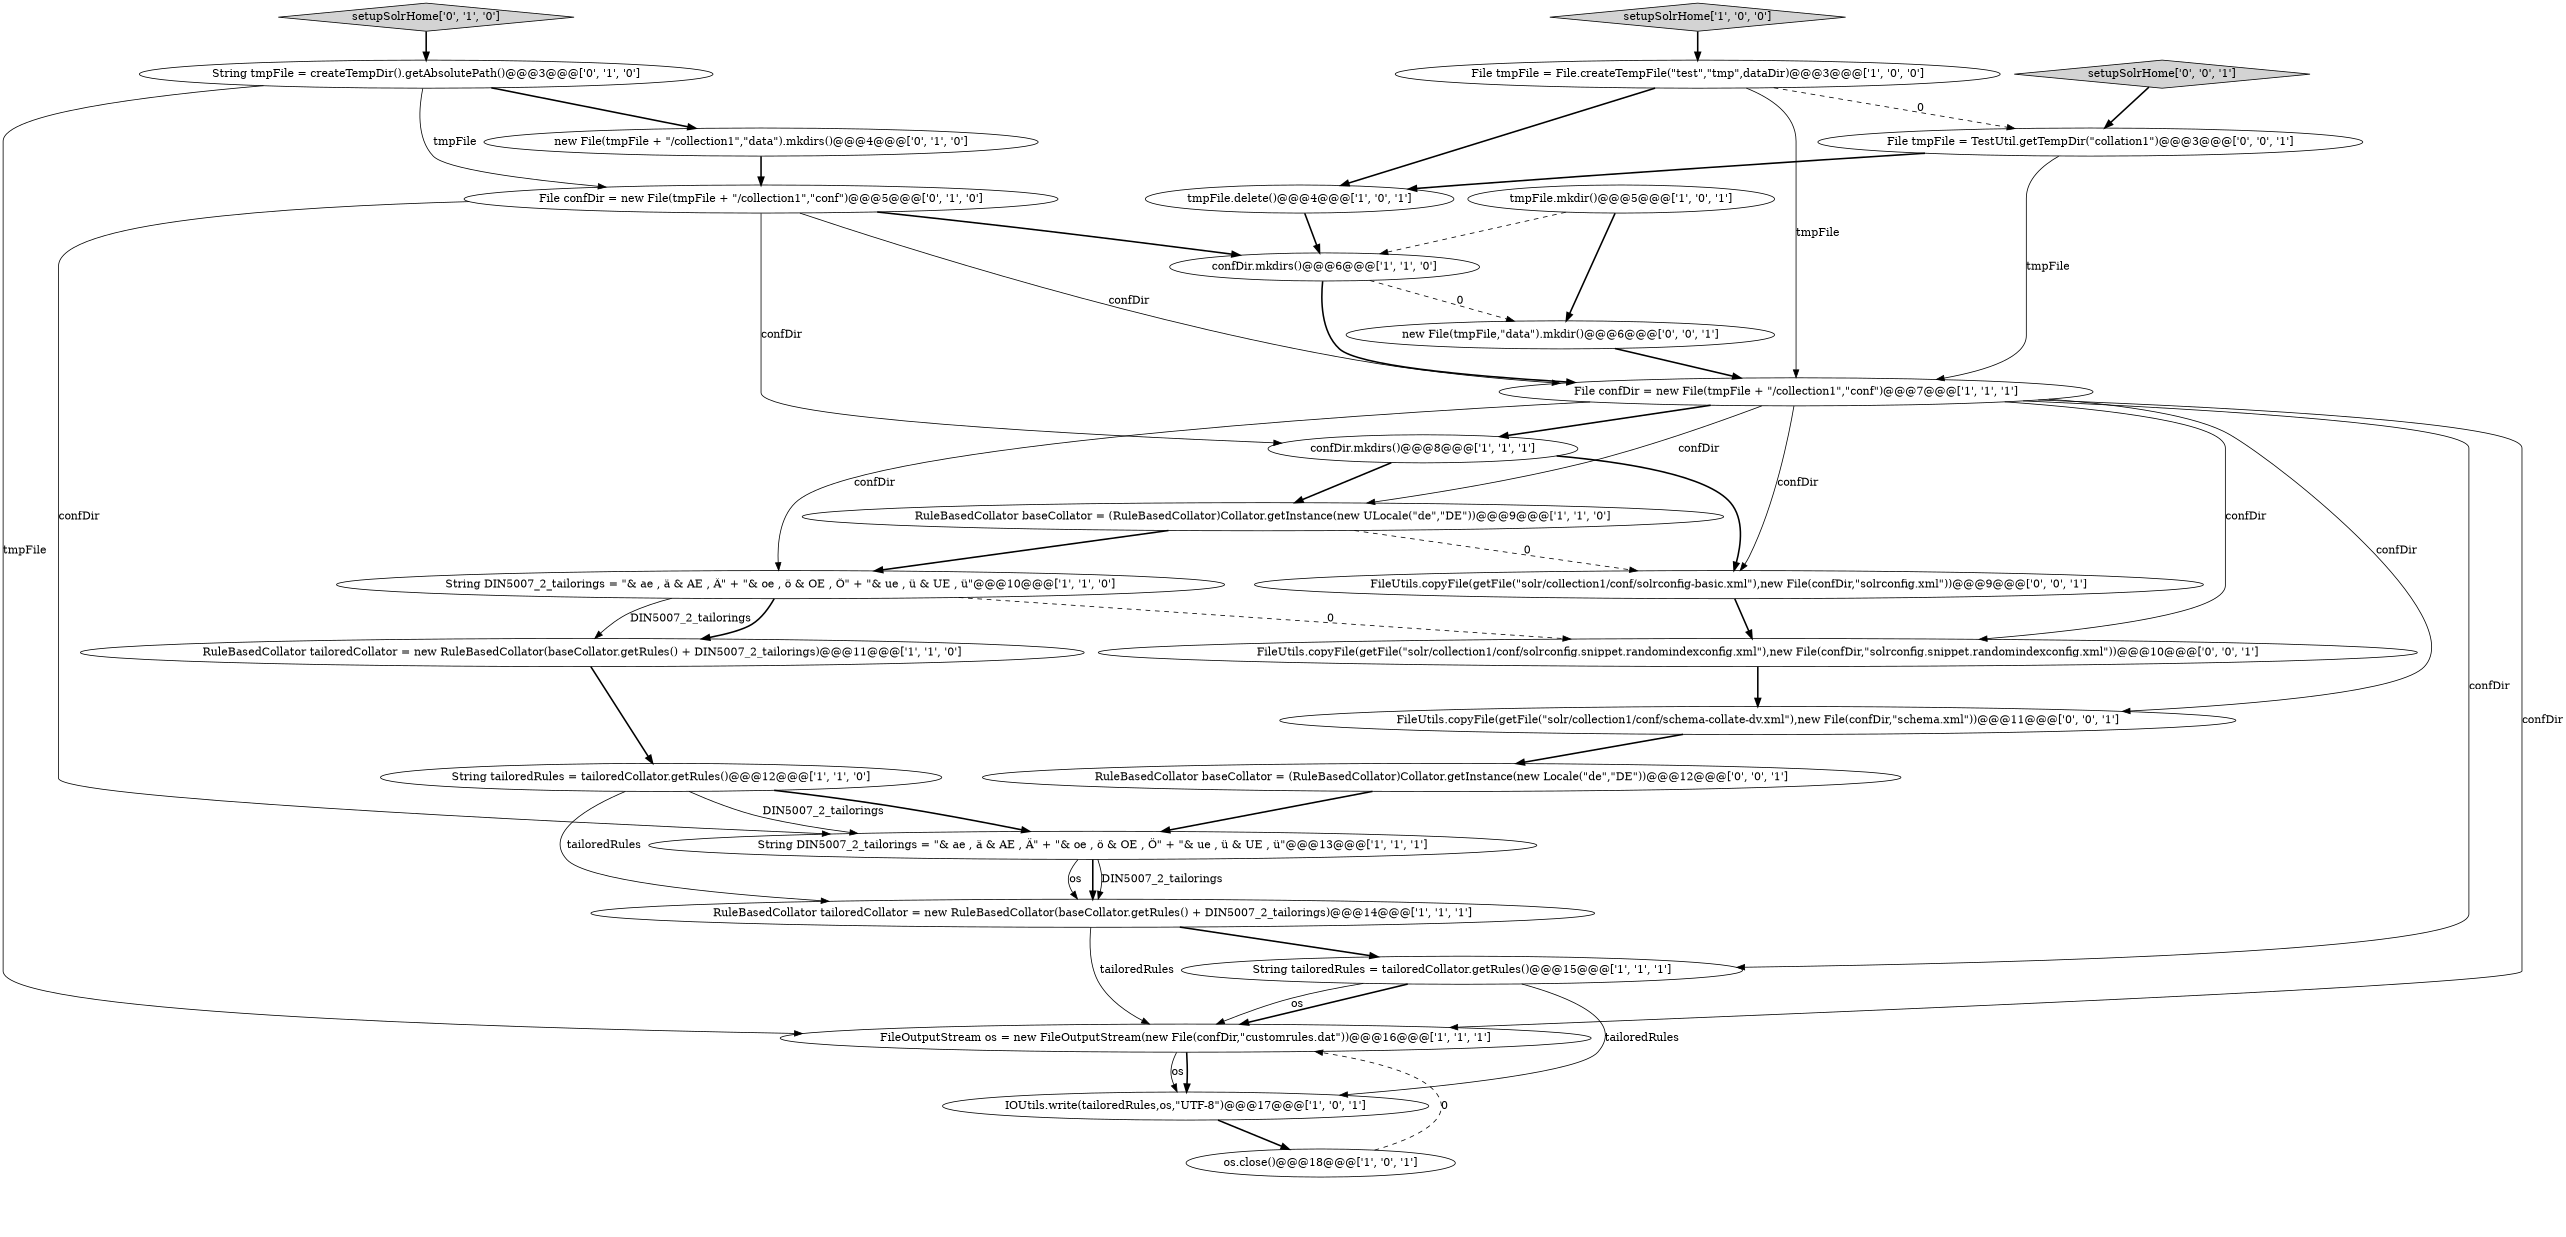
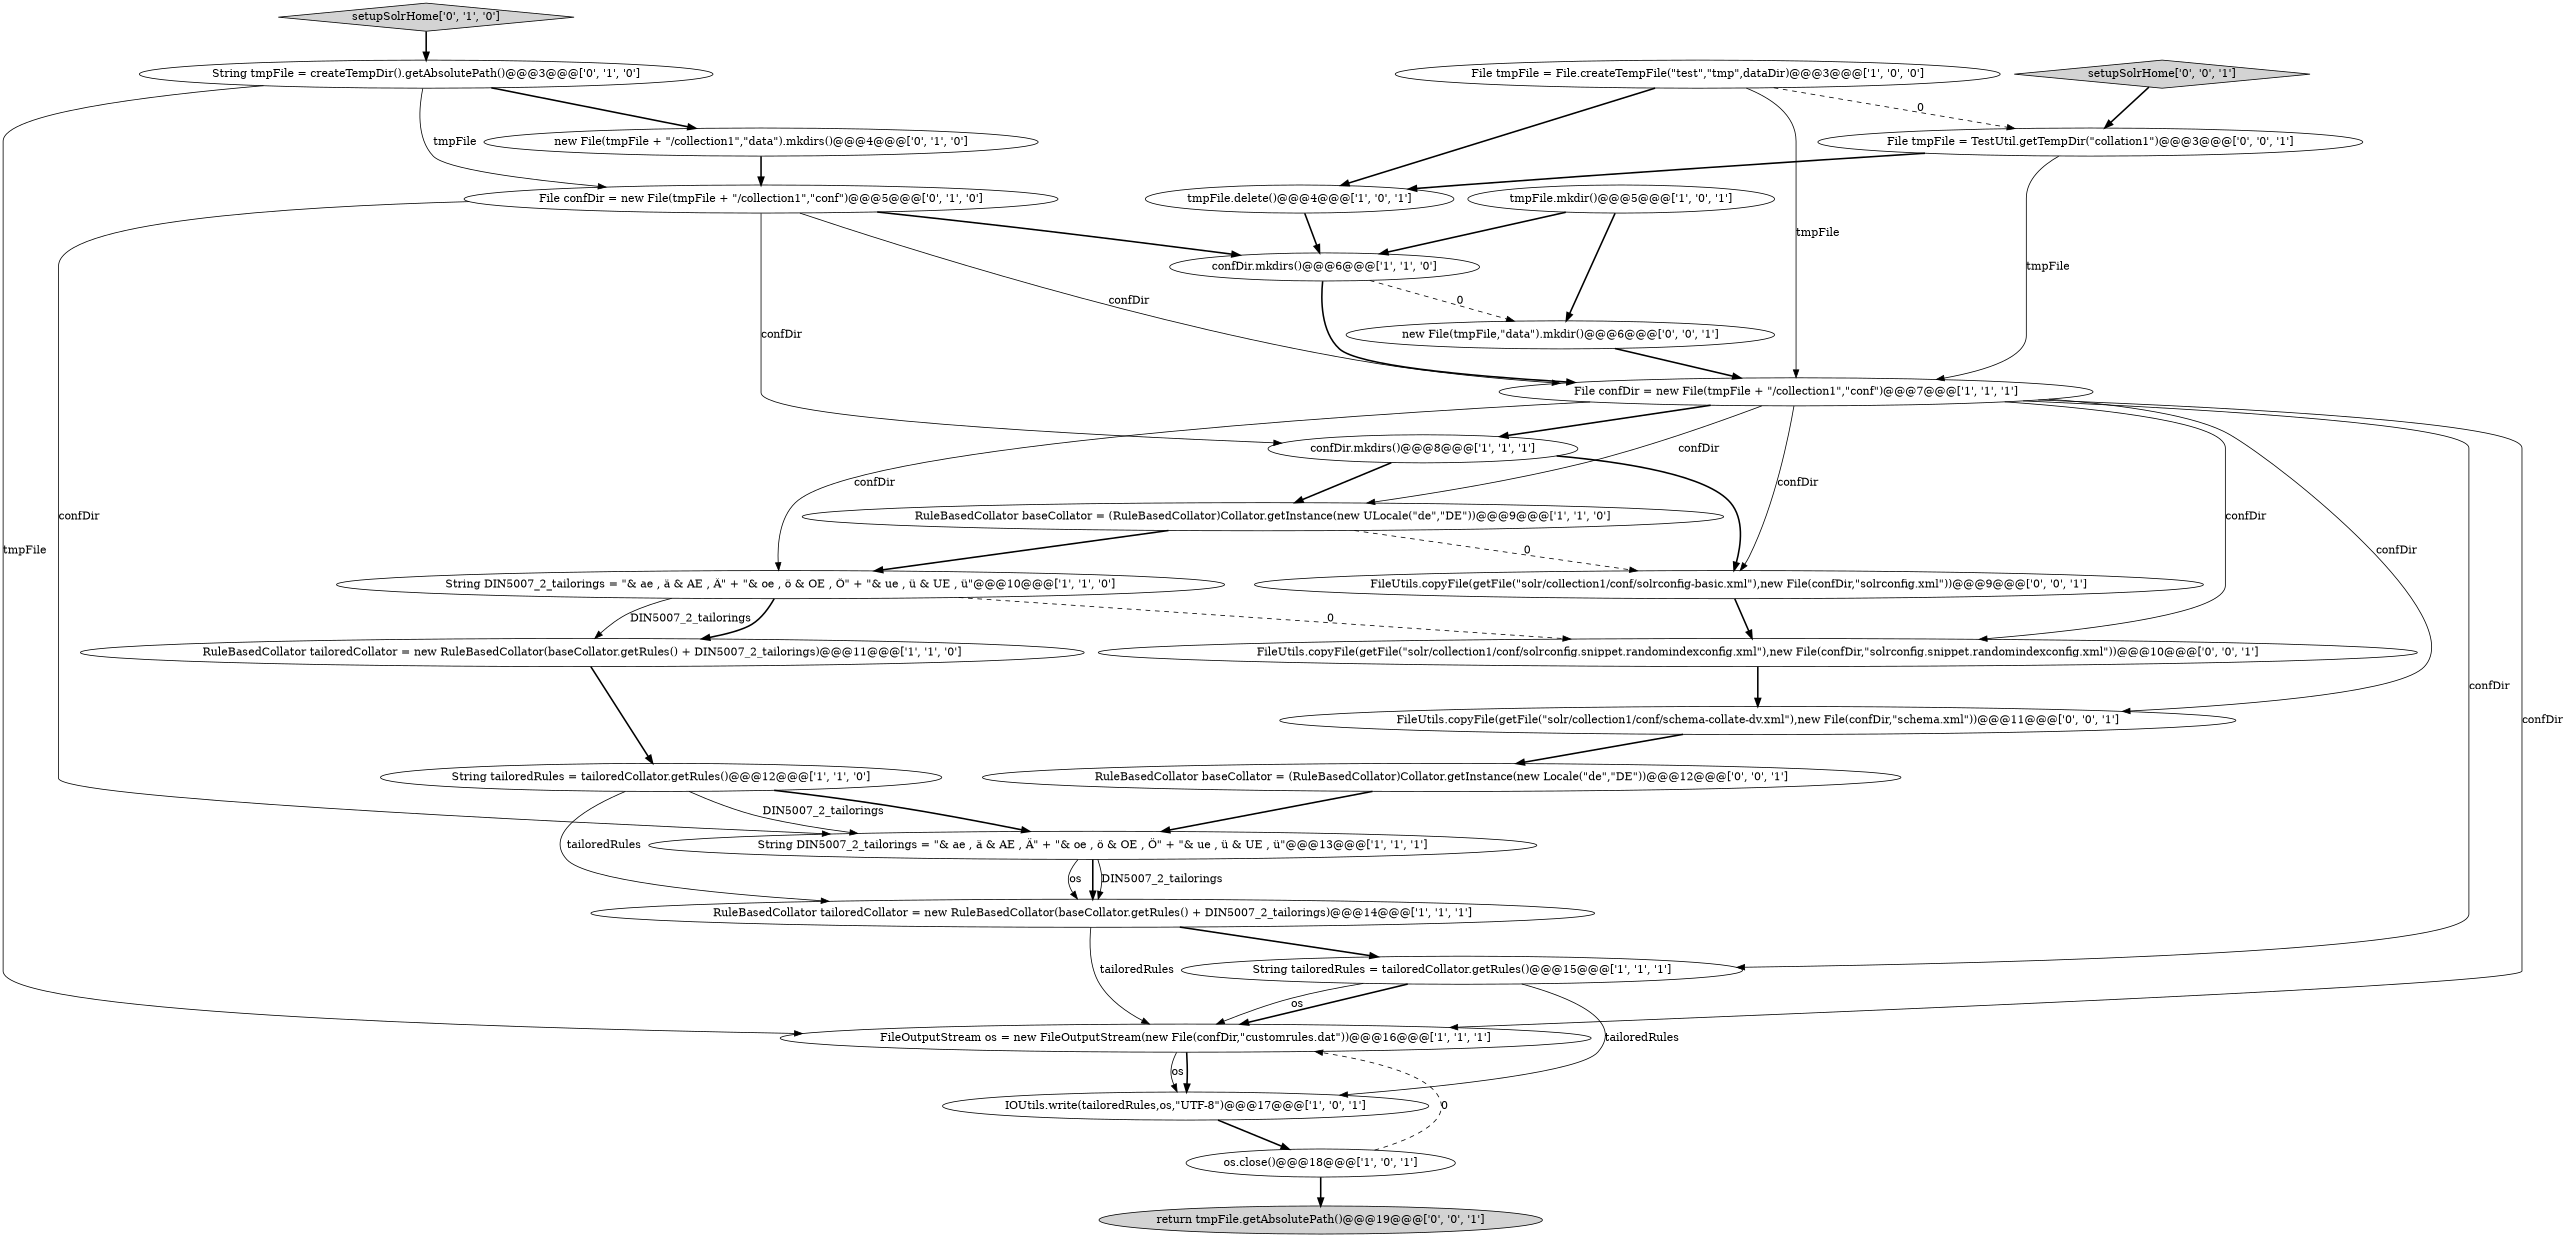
node "setupSolrHome['1', '0', '0']": removed
edge "tmpFile.mkdir()@@@5@@@['1', '0', '1']" -> "confDir.mkdirs()@@@6@@@['1', '1', '0']": style dashed -> bold
node "return tmpFile.getAbsolutePath()@@@19@@@['0', '0', '1']": added
